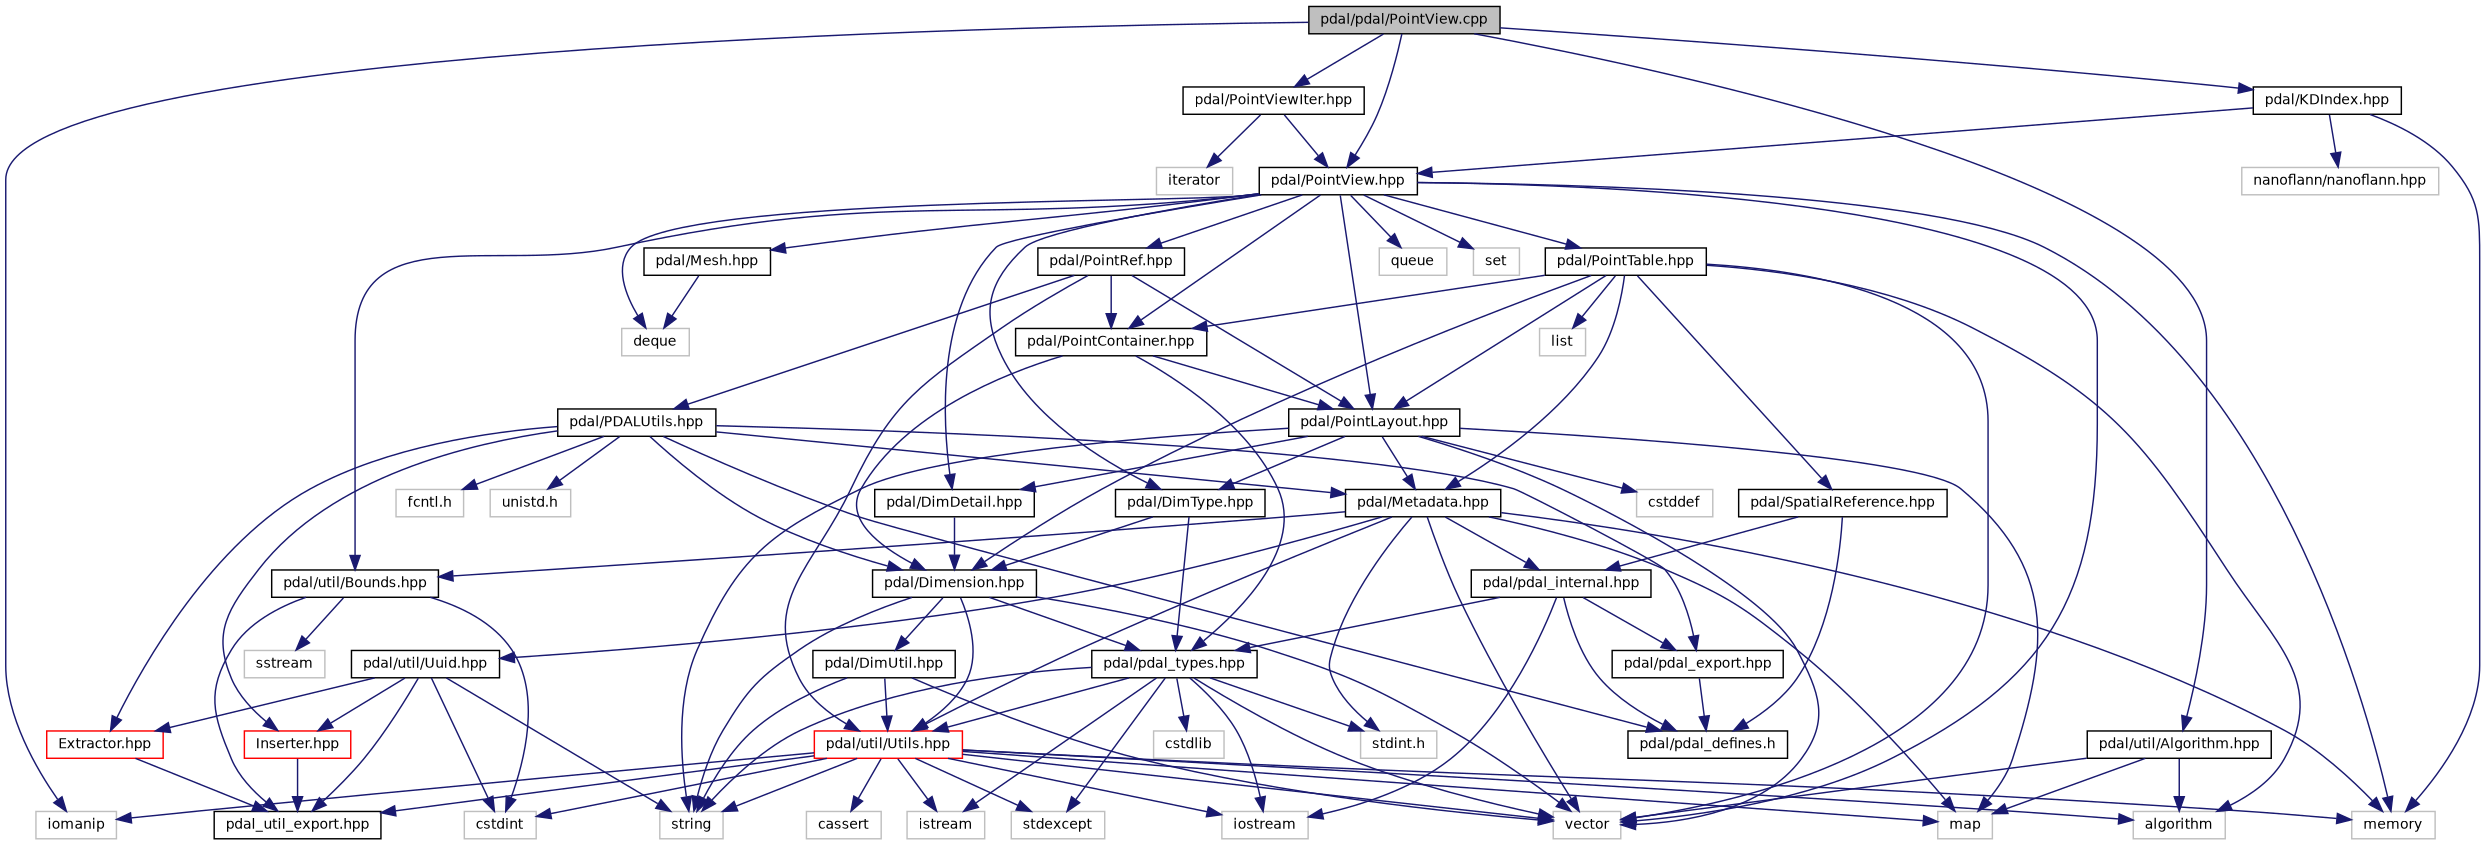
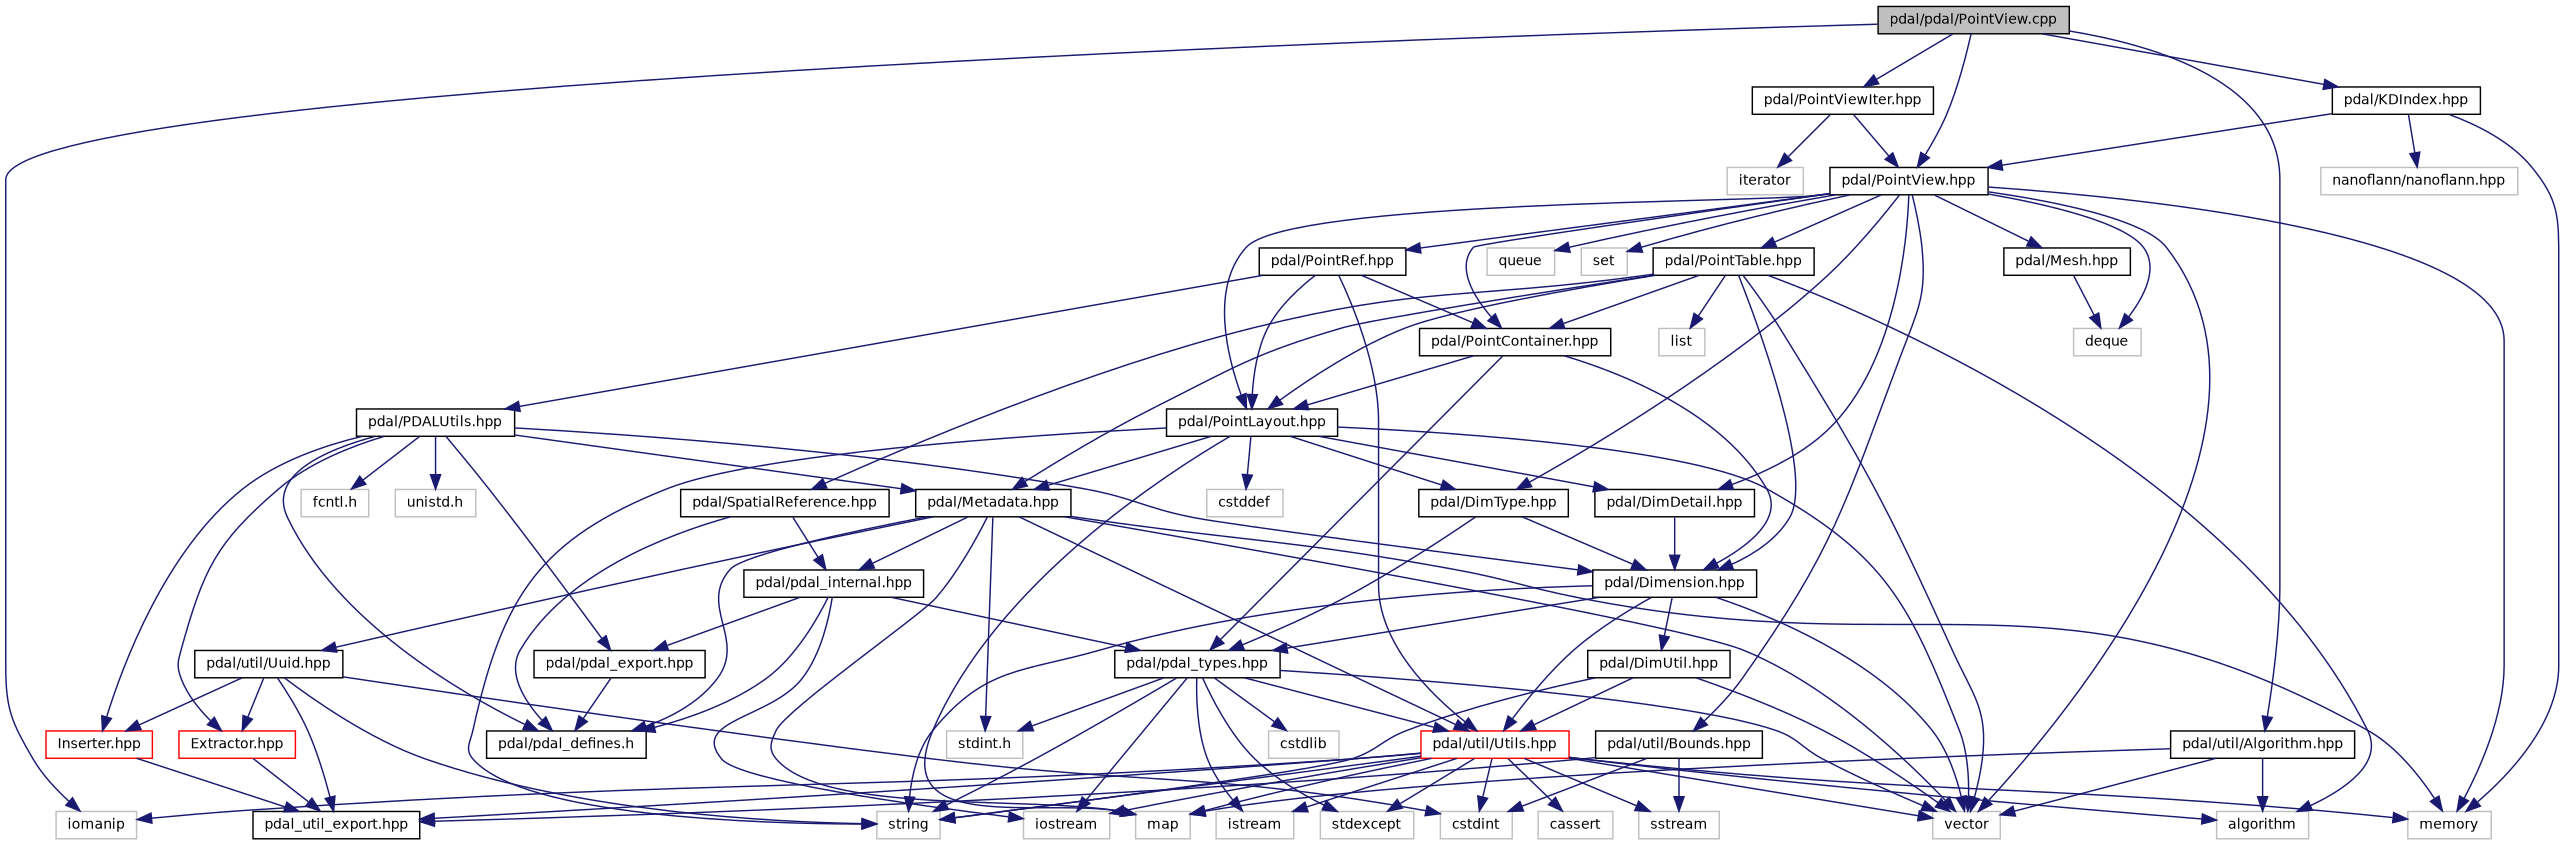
edge "pdal/Metadata.hpp" -> "pdal/util/Bounds.hpp": now "pdal/Metadata.hpp" -> "pdal/pdal_defines.h"
edge "pdal/util/Utils.hpp" -> "sstream": added
